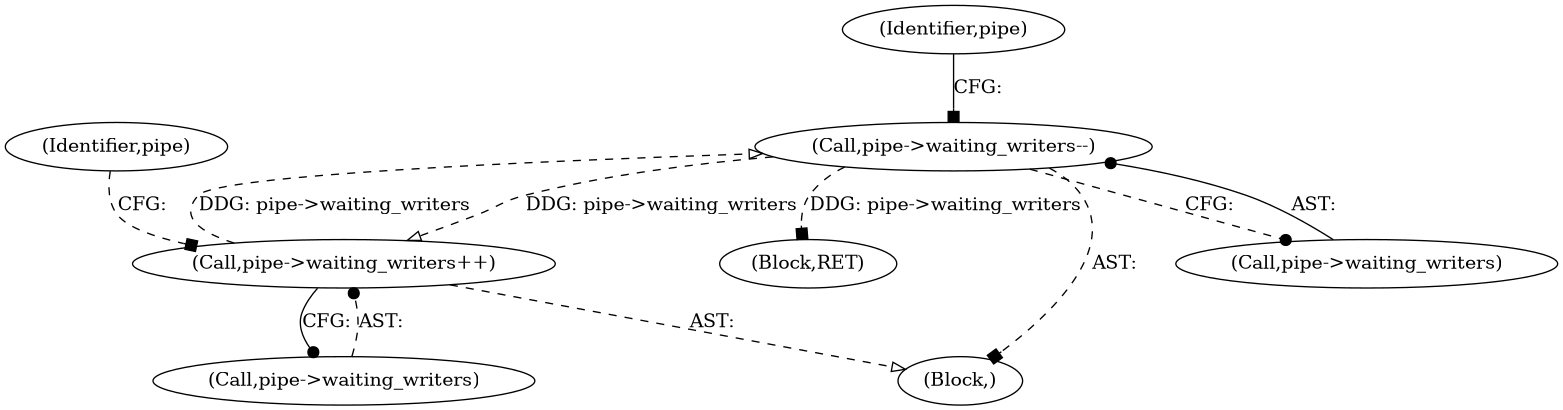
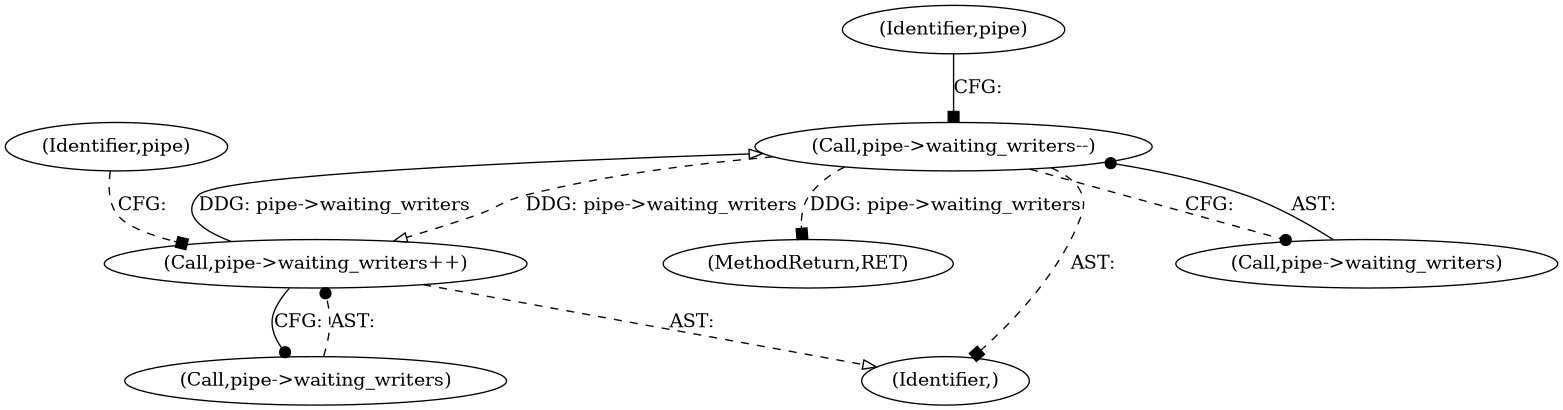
edge "(Call,pipe->waiting_writers++)" -> "(Call,pipe->waiting_writers--)": style dashed -> solid
node "(Block,RET)": label "(Block,RET)" -> "(MethodReturn,RET)"
node "(Block,)": label "(Block,)" -> "(Identifier,)"
